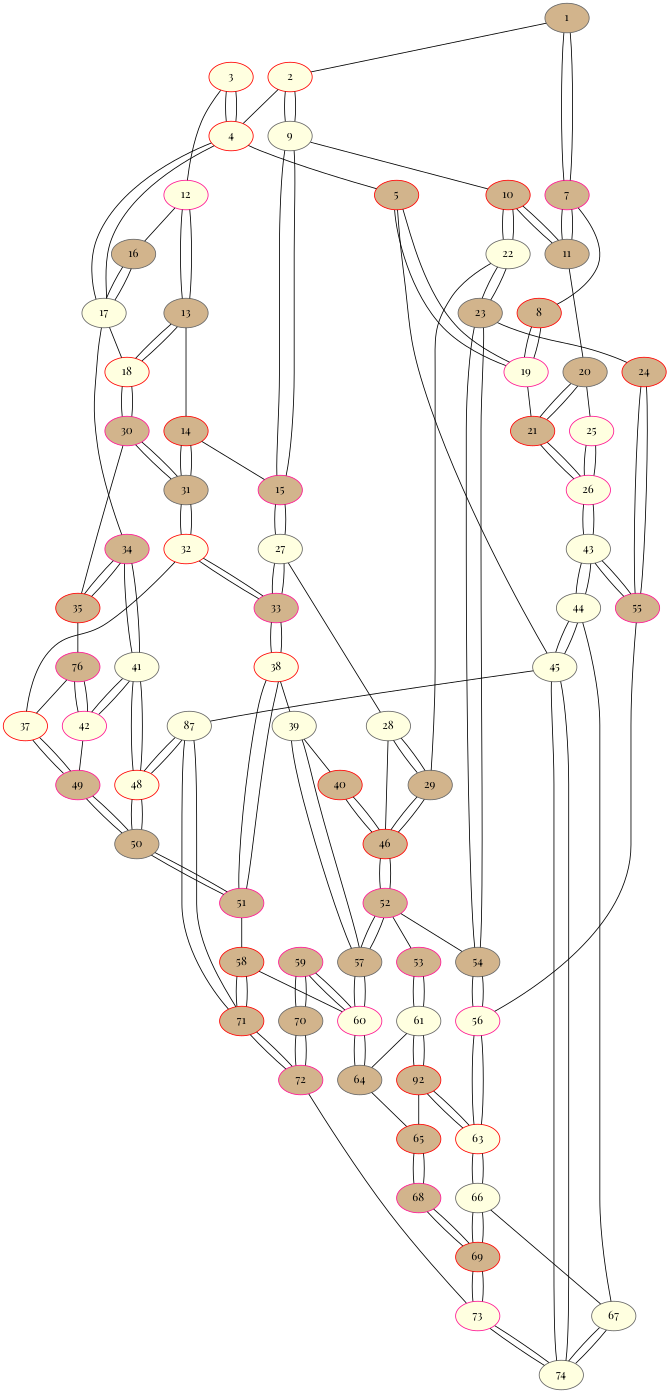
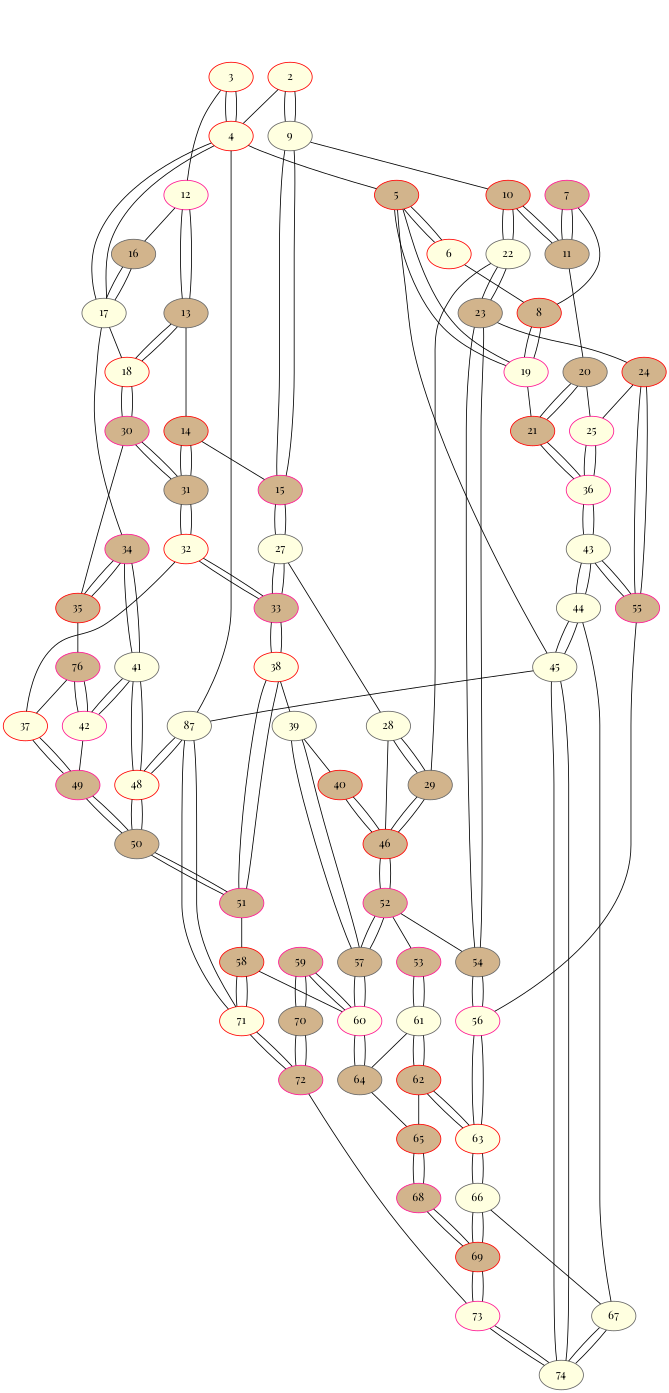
node "1": removed
node "6": added
edge "24" -- "25": added
edge "4" -- "87": added
node "26": label "26" -> "36"
node "71": fillcolor tan -> lightyellow
node "92": label "92" -> "62"
